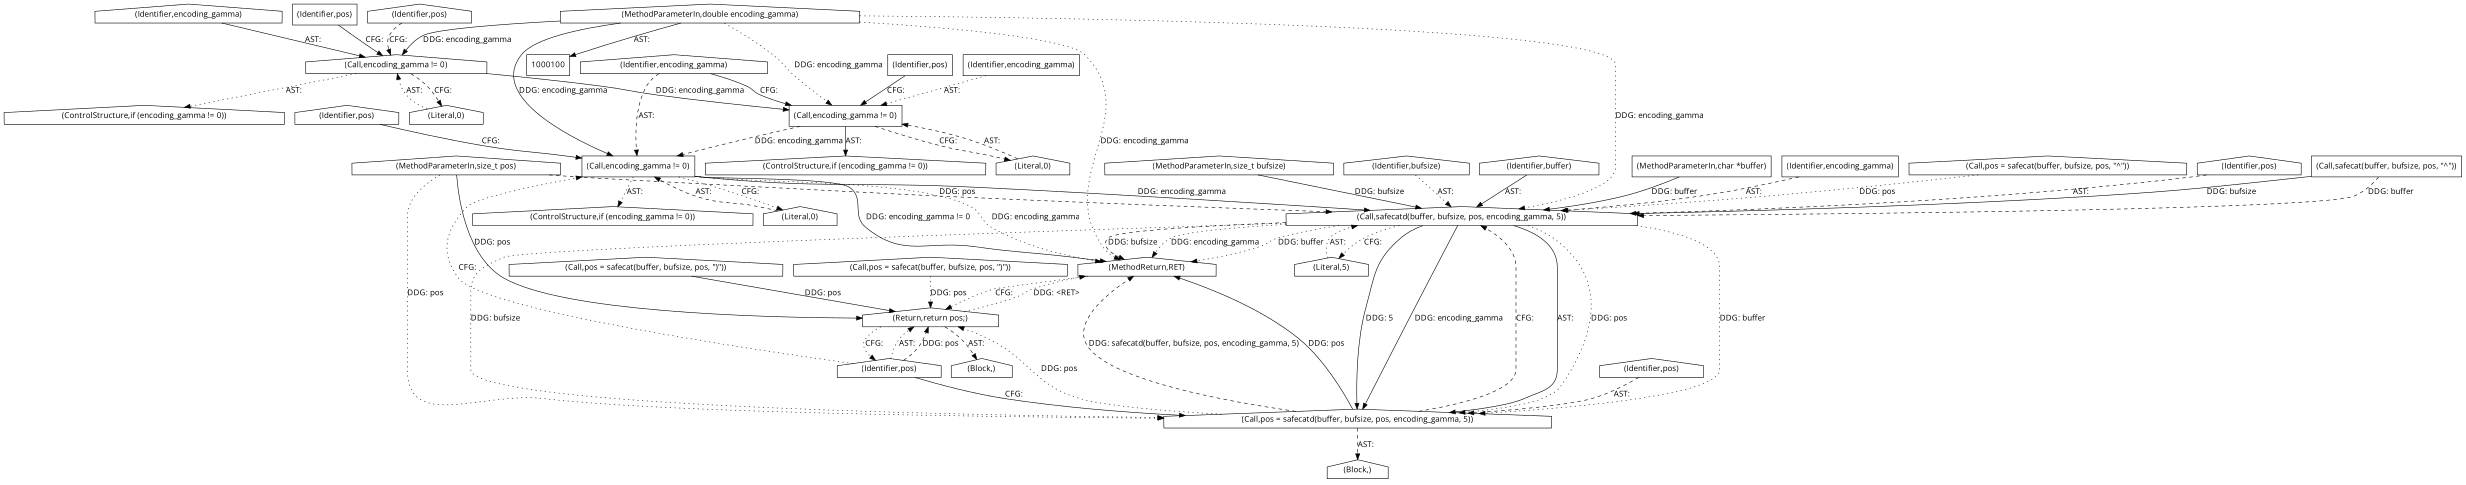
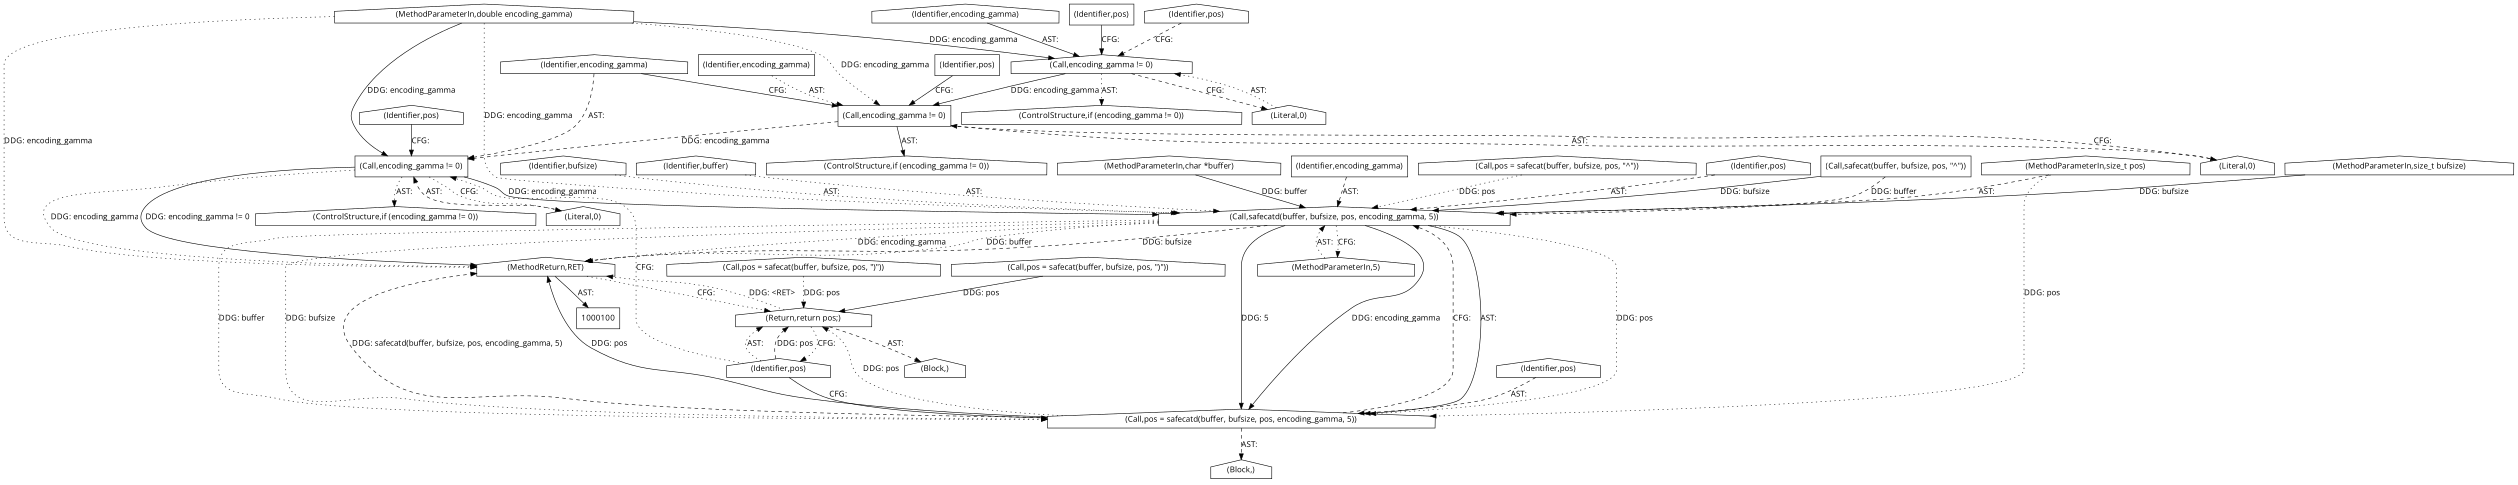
edge "(MethodParameterIn,double encoding_gamma)" -> "1000100": now "(MethodReturn,RET)" -> "1000100"
node "(MethodParameterIn,char *buffer)": shape box -> house
edge "(Identifier,buffer)" -> "(Call,safecatd(buffer, bufsize, pos, encoding_gamma, 5))": style solid -> dotted
edge "(MethodParameterIn,size_t pos)" -> "(Call,safecatd(buffer, bufsize, pos, encoding_gamma, 5))": label "DDG: pos" -> "AST: "
node "(Literal,5)": label "(Literal,5)" -> "(MethodParameterIn,5)"
edge "(MethodParameterIn,size_t pos)" -> "(Return,return pos;)": removed, label "DDG: pos"
